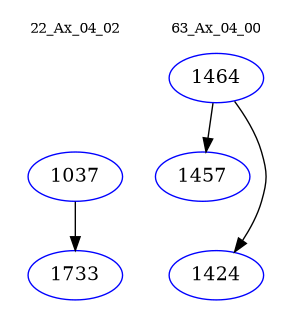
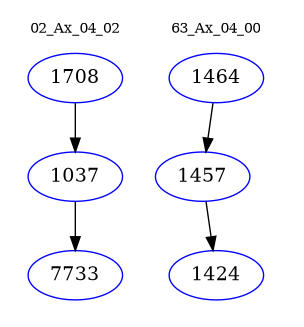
cluster "22_Ax_04_02": label "22_Ax_04_02" -> "02_Ax_04_02"
node "1708": added
edge "1464" -> "1424": now "1457" -> "1424"
node "1733": label "1733" -> "7733"
